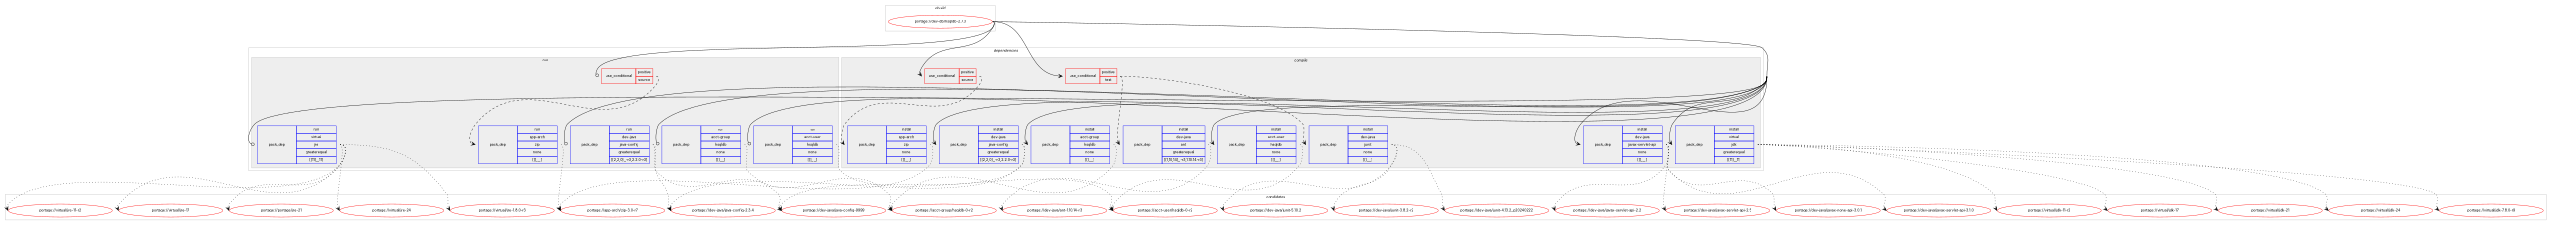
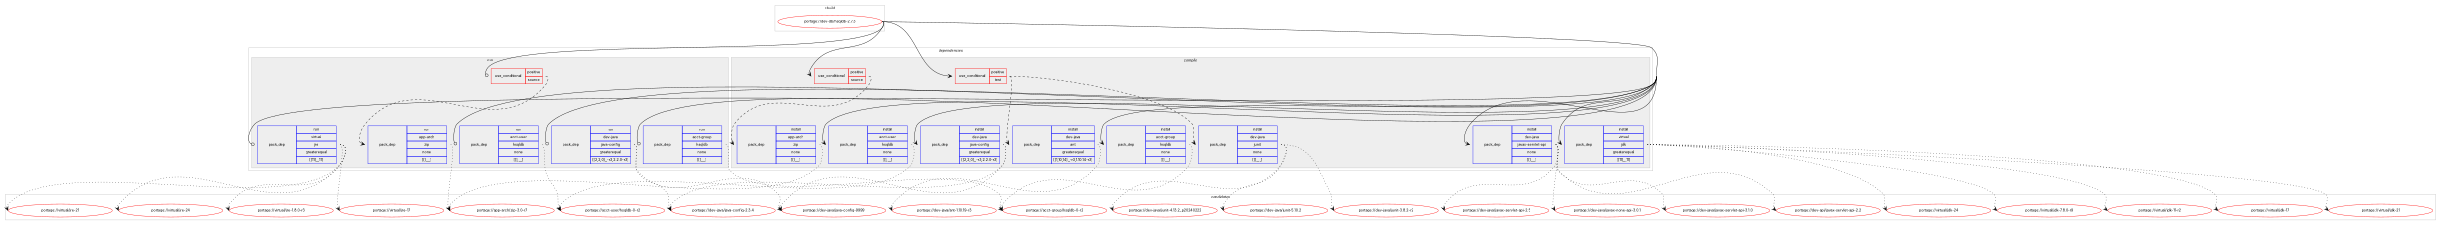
node "portage://virtual/jre-11-r2": removed
node "portage://portage/jre-21": label "portage://portage/jre-21" -> "portage://virtual/jre-21"
node "portage://dev-java/ant-1.10.14-r3": label "portage://dev-java/ant-1.10.14-r3" -> "portage://dev-java/ant-1.10.19-r3"
node "portage://dev-java/javax-servlet-api-2.2": label "portage://dev-java/javax-servlet-api-2.2" -> "portage://dev-api/javax-servlet-api-2.2"
